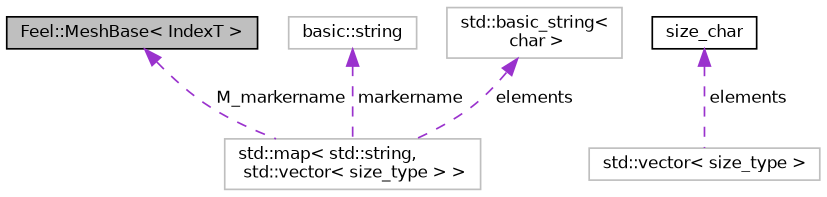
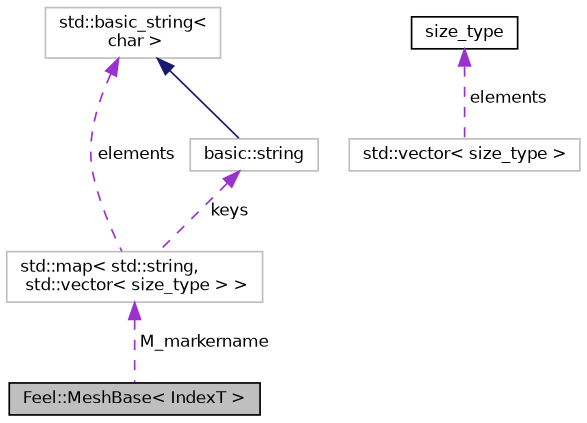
node "size_char": label "size_char" -> "size_type"
edge "std::map< std::string, std::vector< size_type > >" -> "basic::string": label " markername" -> " keys"
edge "basic::string" -> "std::basic_string< char >": added
edge "std::map< std::string, std::vector< size_type > >" -> "Feel::MeshBase< IndexT >": reversed
